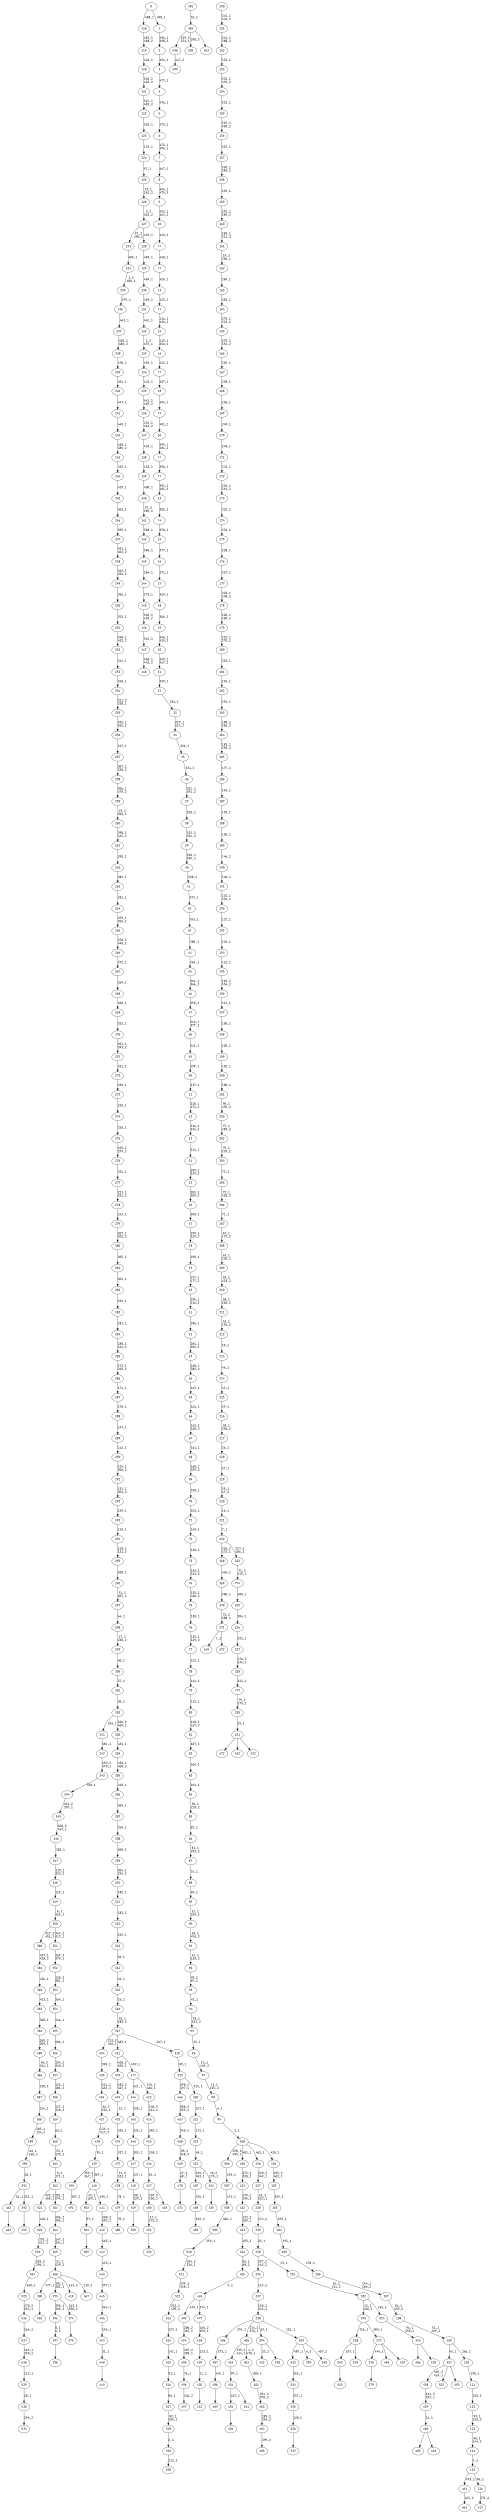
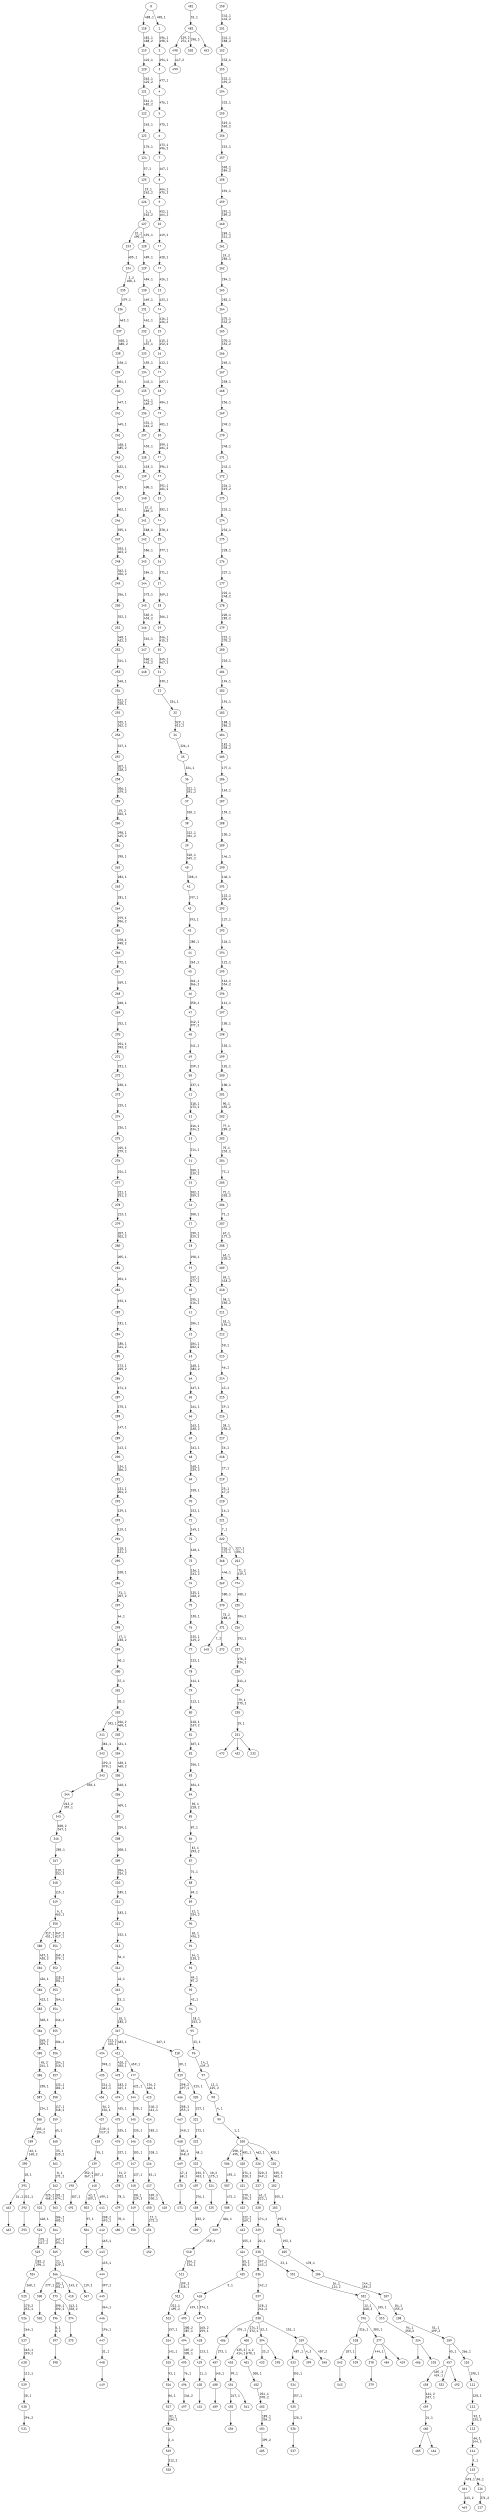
edge "474" -> "475": label "23,1" -> "425,1"
